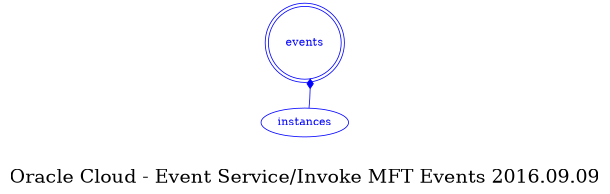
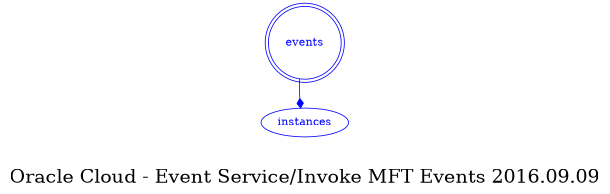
edge "instances" -> "events": reversed
